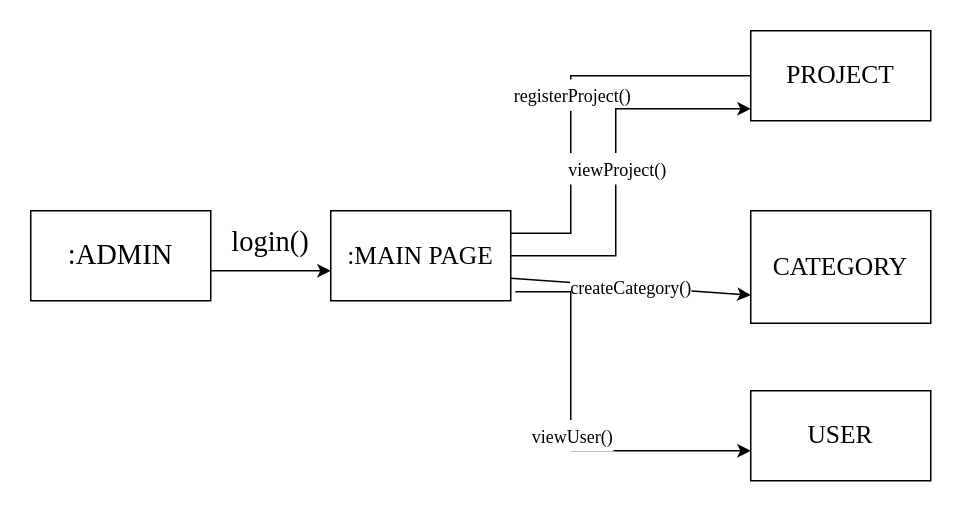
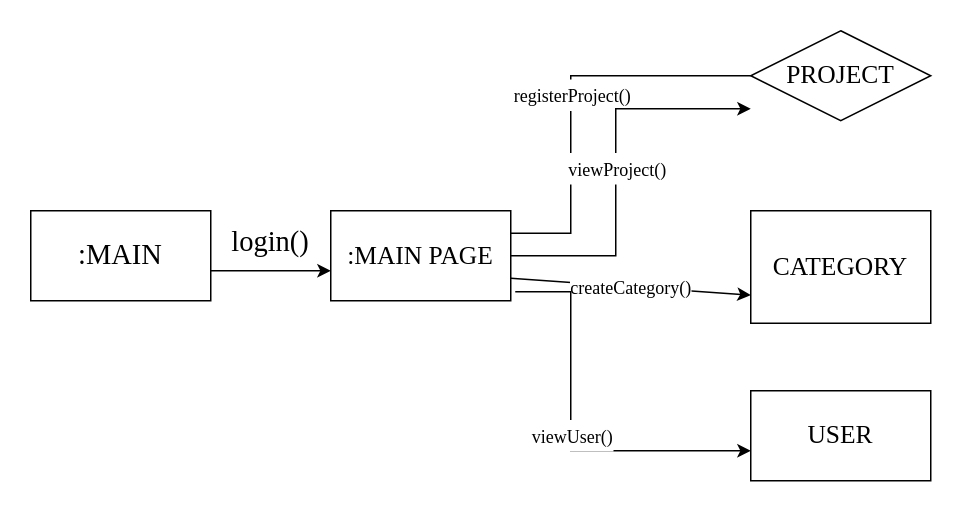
node "PROJECT": shape rectangle -> diamond
node ":ADMIN": label ":ADMIN" -> ":MAIN"
